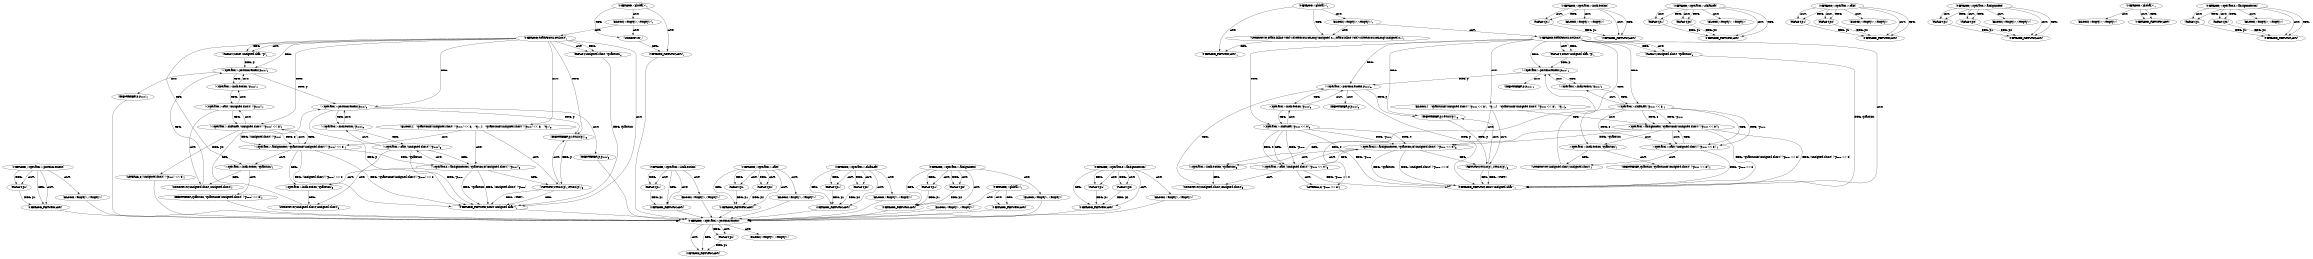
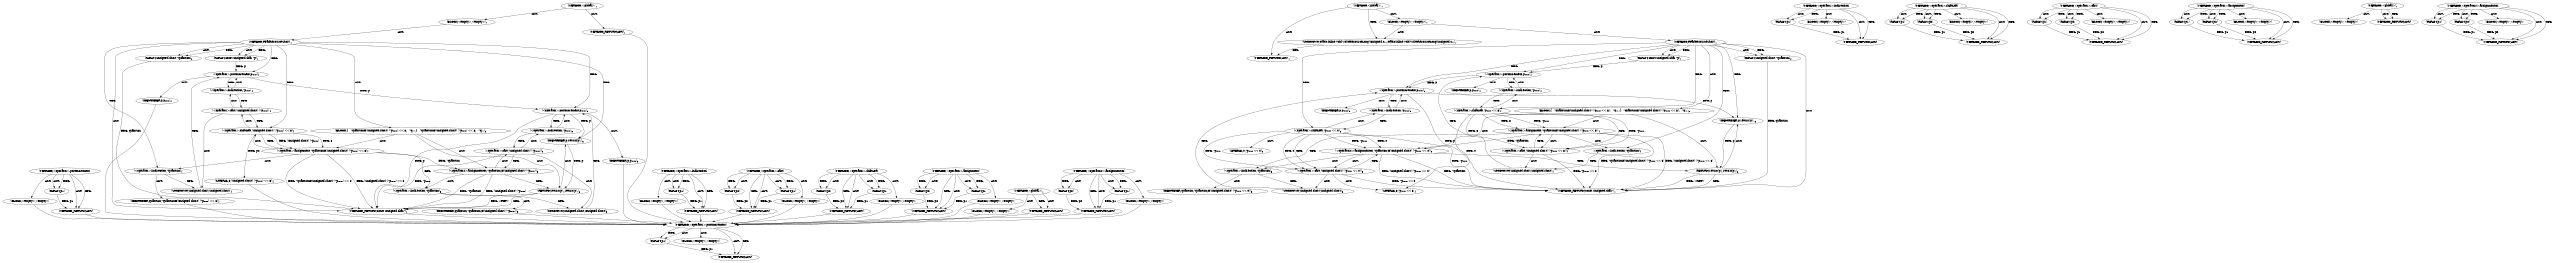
node "(UNKNOWN,,)": removed
node "(LITERAL,0,*p++ << 0)": added
node "(IDENTIFIER,quantum,*quantum=(unsigned short) (*p++ << 8))": removed
node "(IDENTIFIER,quantum,*quantum|=(unsigned short) (*p++ << 0))": added
node "(IDENTIFIER,quantum,*quantum|=(unsigned short) (*p++))": added
